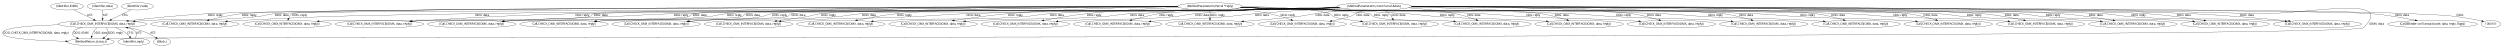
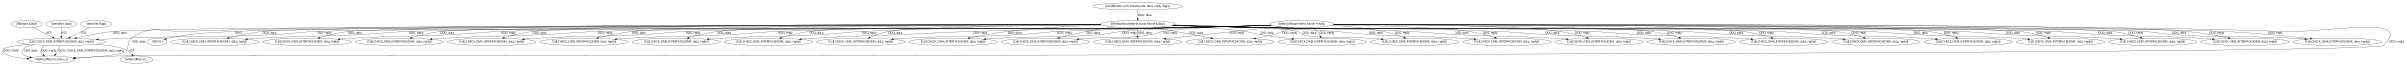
node "(Identifier,IOMX)": label "(Identifier,IOMX)" -> "(BBinder,IOMX)"
node "(Identifier,node)": label "(Identifier,node)" -> "(Identifier,flags)"
edge "(MethodParameterIn,const Parcel &data)" -> "(Call,BBinder::onTransact(code, data, reply, flags))": reversed
edge "(MethodParameterIn,const Parcel &data)" -> "(MethodReturn,status_t)": label "IOMX: data" -> "DDG: data"
node "(Identifier,reply)": removed
node "(Block,)": label "(Block,)" -> "(MethodReturn,)"
edge "(MethodParameterIn,Parcel *reply)" -> "(MethodReturn,status_t)": added, label "DDG: reply"
